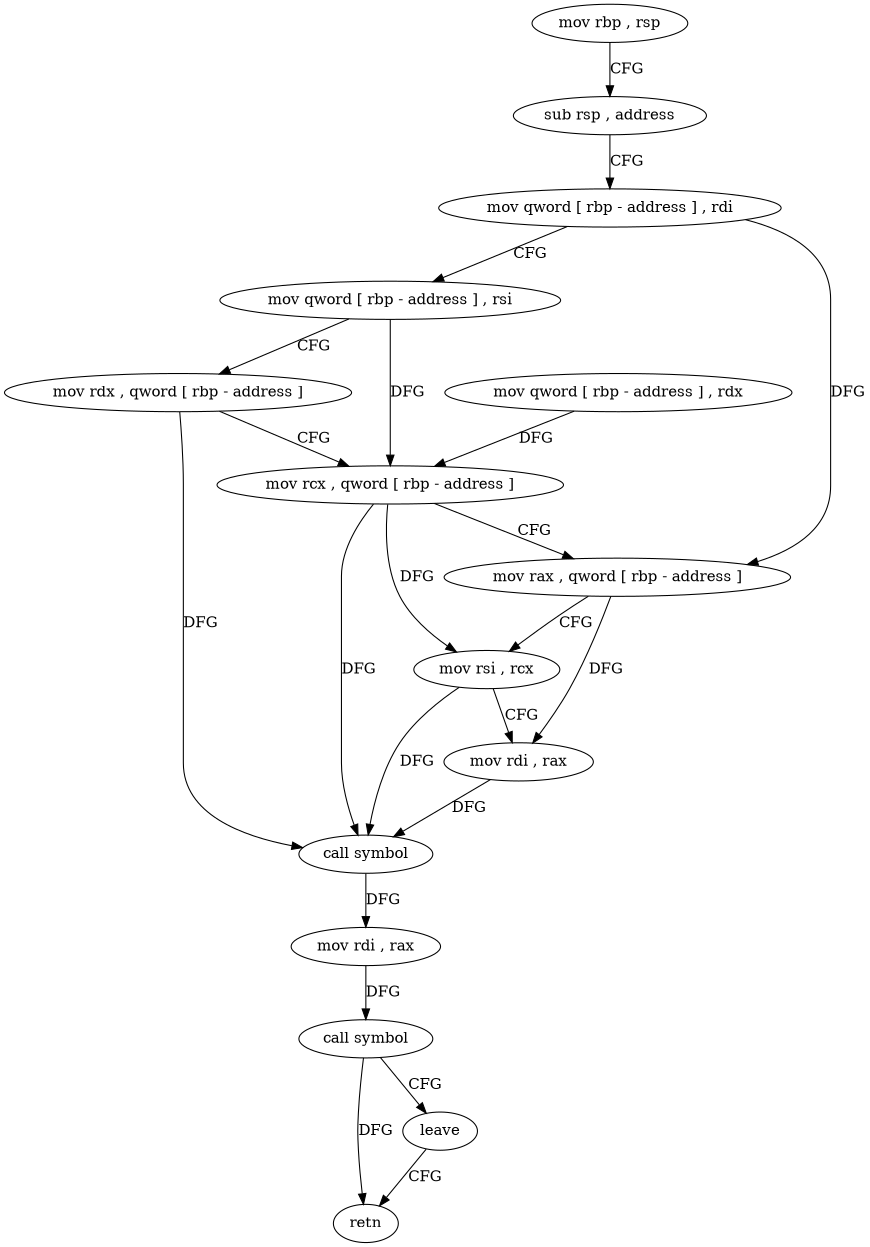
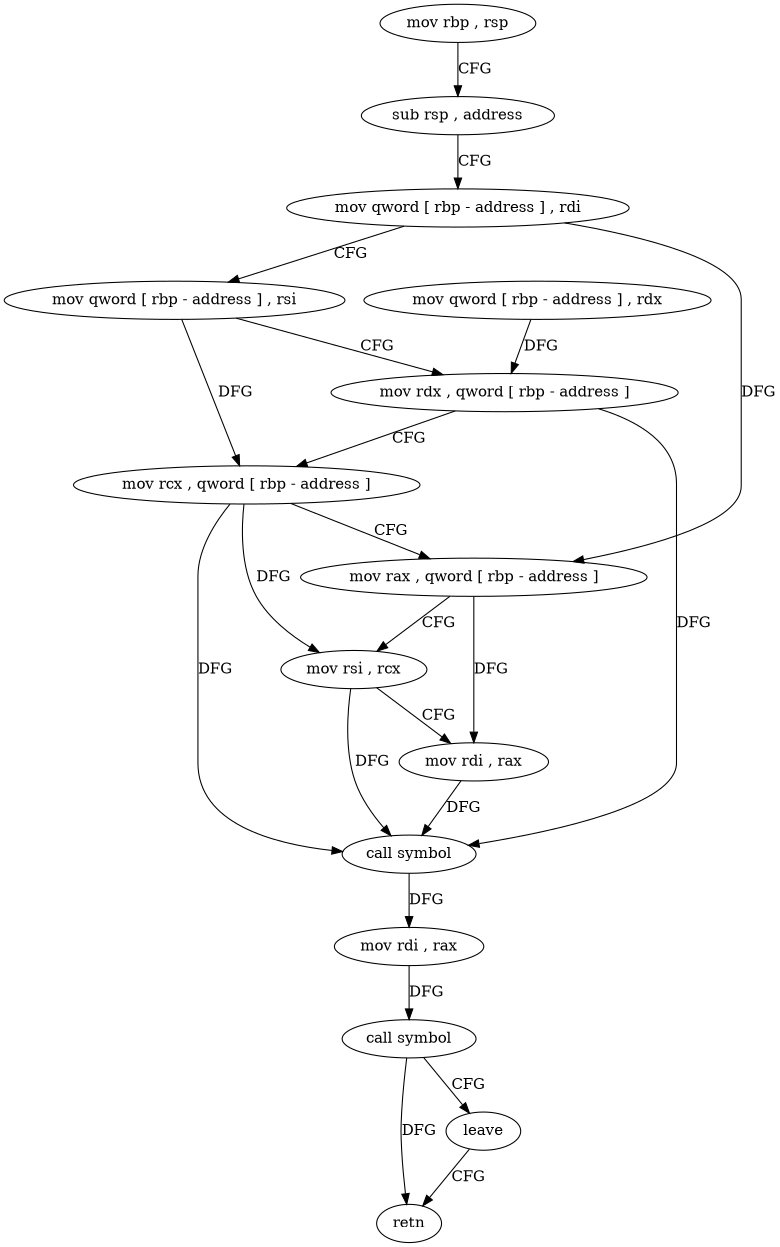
edge "mov qword [ rbp - address ] , rdx" -> "mov rcx , qword [ rbp - address ]": now "mov qword [ rbp - address ] , rdx" -> "mov rdx , qword [ rbp - address ]"
